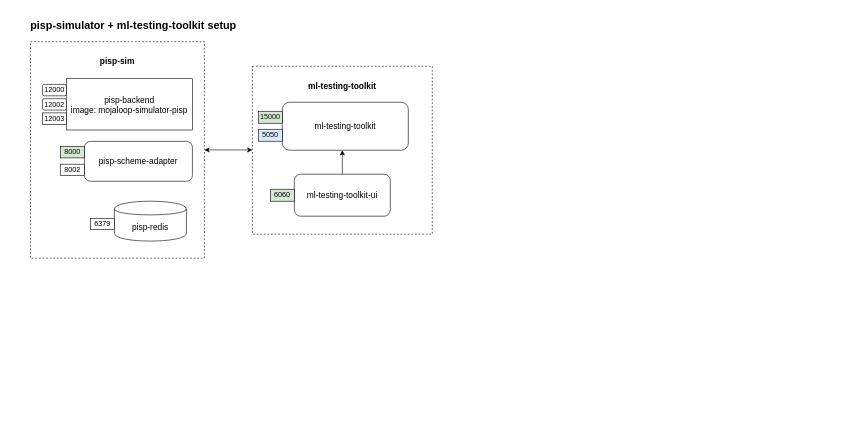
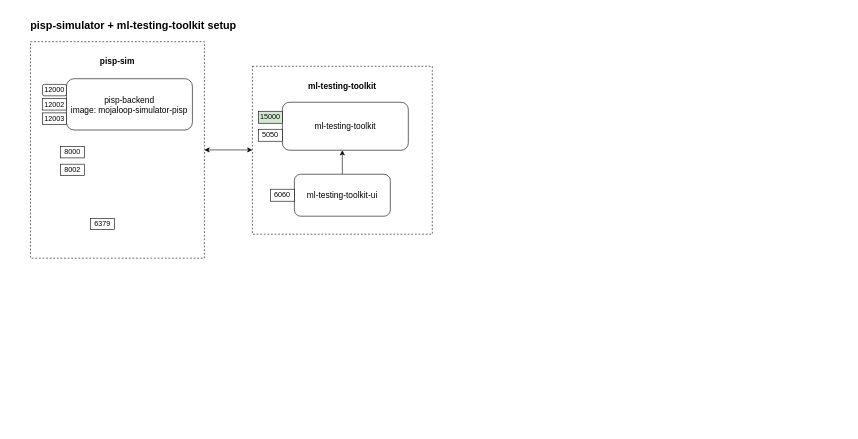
node "12002": shape rounded rectangle -> rectangle
node "pisp-backend image: mojaloop-simulator-pisp": shape rectangle -> rounded rectangle
node "5050": fillcolor #dae8fc -> #ffffff
node "8000": fillcolor #d5e8d4 -> #ffffff
node "pisp-scheme-adapter": removed
node "6060": fillcolor #d5e8d4 -> #ffffff
node "pisp-redis": removed
